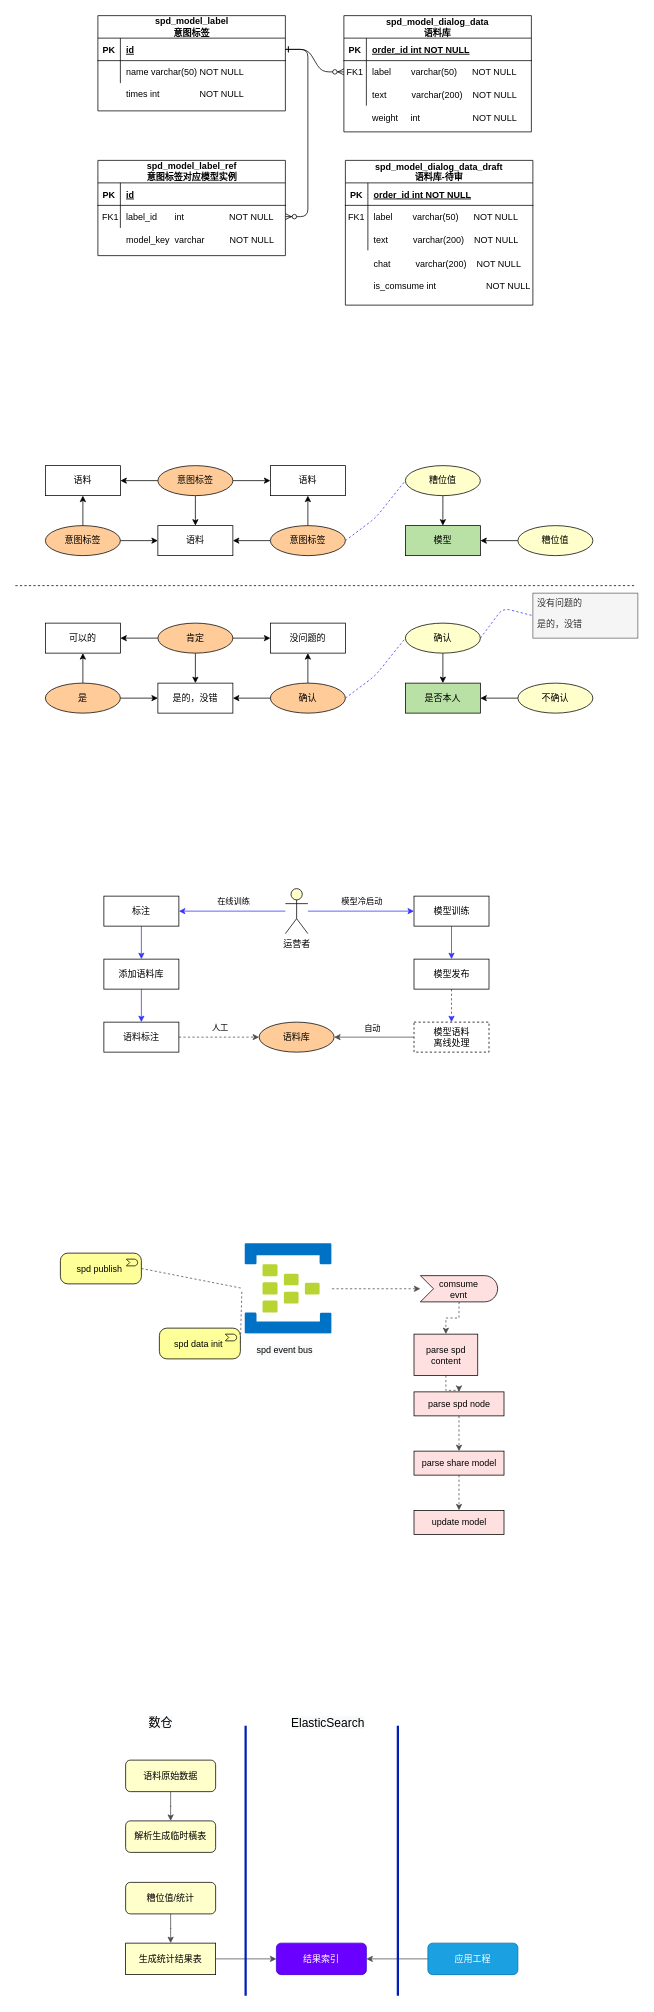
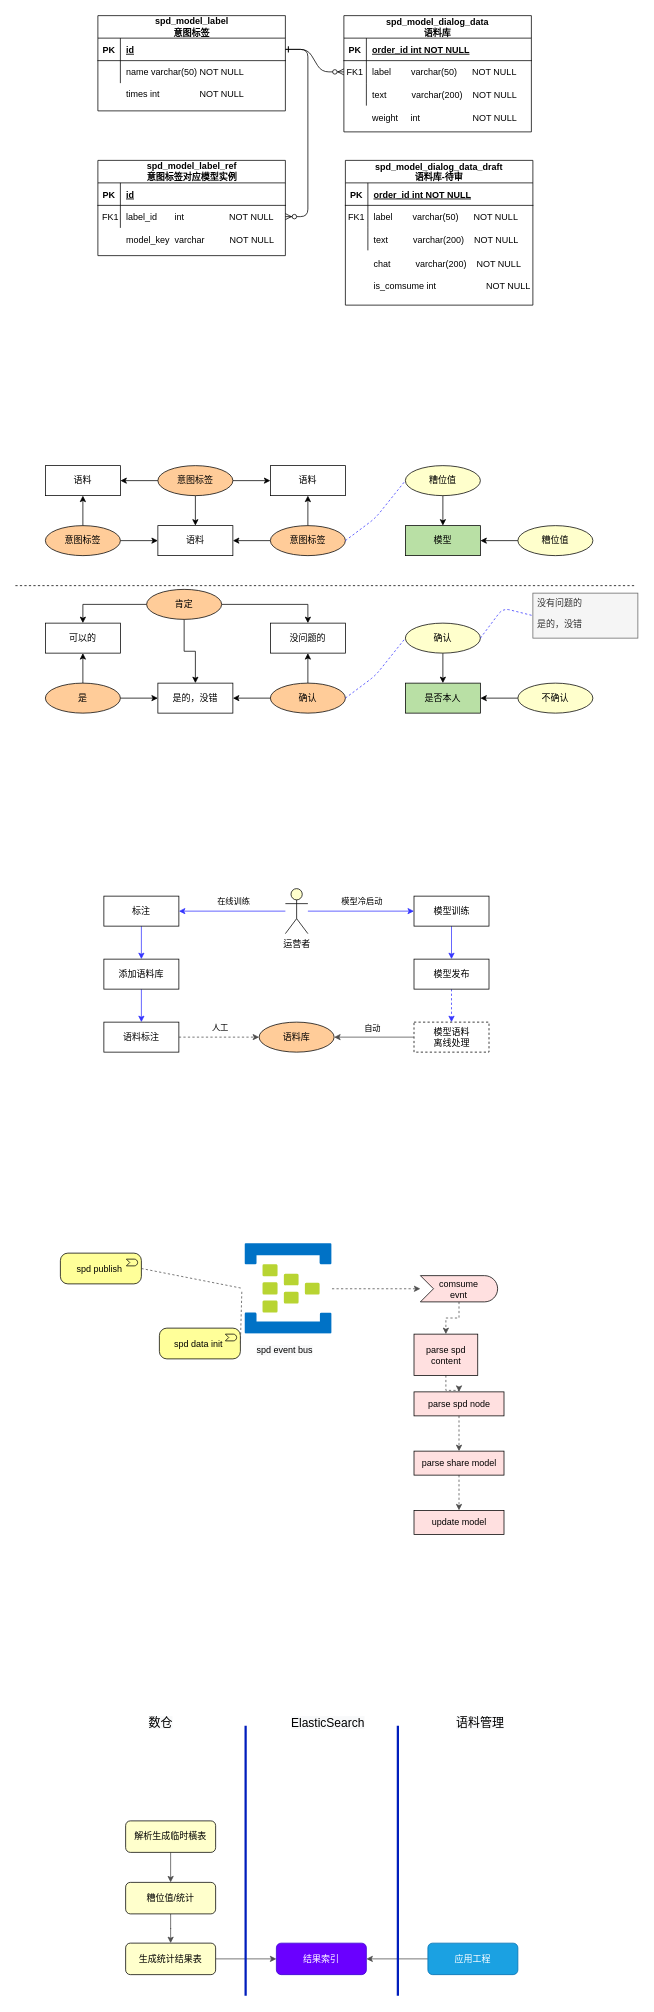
node "肯定": moved (195, 638) -> (184, 604)
node "语料管理": added
node "语料原始数据": removed
edge "语料原始数据" -> "解析生成临时橫表": removed
edge "解析生成临时橫表" -> "糟位值/统计": added
node "生成统计结果表": shape rectangle -> rounded rectangle
